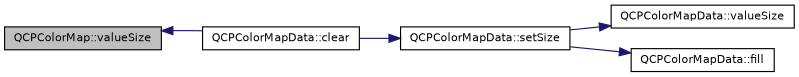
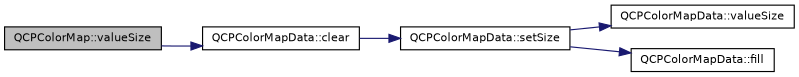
edge "QCPColorMapData::clear" -> "QCPColorMap::valueSize": reversed
